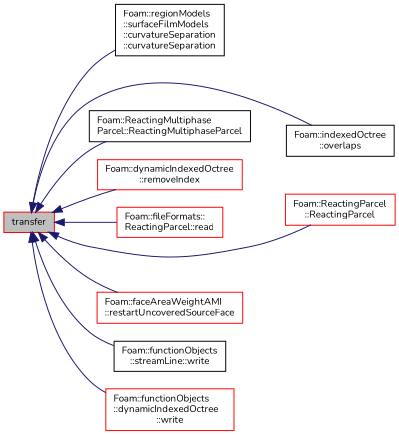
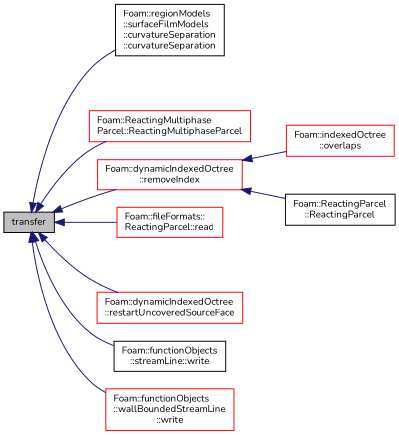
edge "Foam::indexedOctree ::overlaps" -> "transfer": now "Foam::indexedOctree ::overlaps" -> "Foam::dynamicIndexedOctree ::removeIndex"
node "Foam::ReactingMultiphase Parcel::ReactingMultiphaseParcel": color black -> red
node "Foam::indexedOctree ::overlaps": color black -> red
node "Foam::ReactingParcel ::ReactingParcel": color red -> black
node "transfer": color red -> black
edge "Foam::ReactingParcel ::ReactingParcel" -> "transfer": now "Foam::ReactingParcel ::ReactingParcel" -> "Foam::dynamicIndexedOctree ::removeIndex"
node "Foam::faceAreaWeightAMI ::restartUncoveredSourceFace": label "Foam::faceAreaWeightAMI ::restartUncoveredSourceFace" -> "Foam::dynamicIndexedOctree ::restartUncoveredSourceFace"
node "Foam::functionObjects ::dynamicIndexedOctree ::write": label "Foam::functionObjects ::dynamicIndexedOctree ::write" -> "Foam::functionObjects ::wallBoundedStreamLine ::write"
